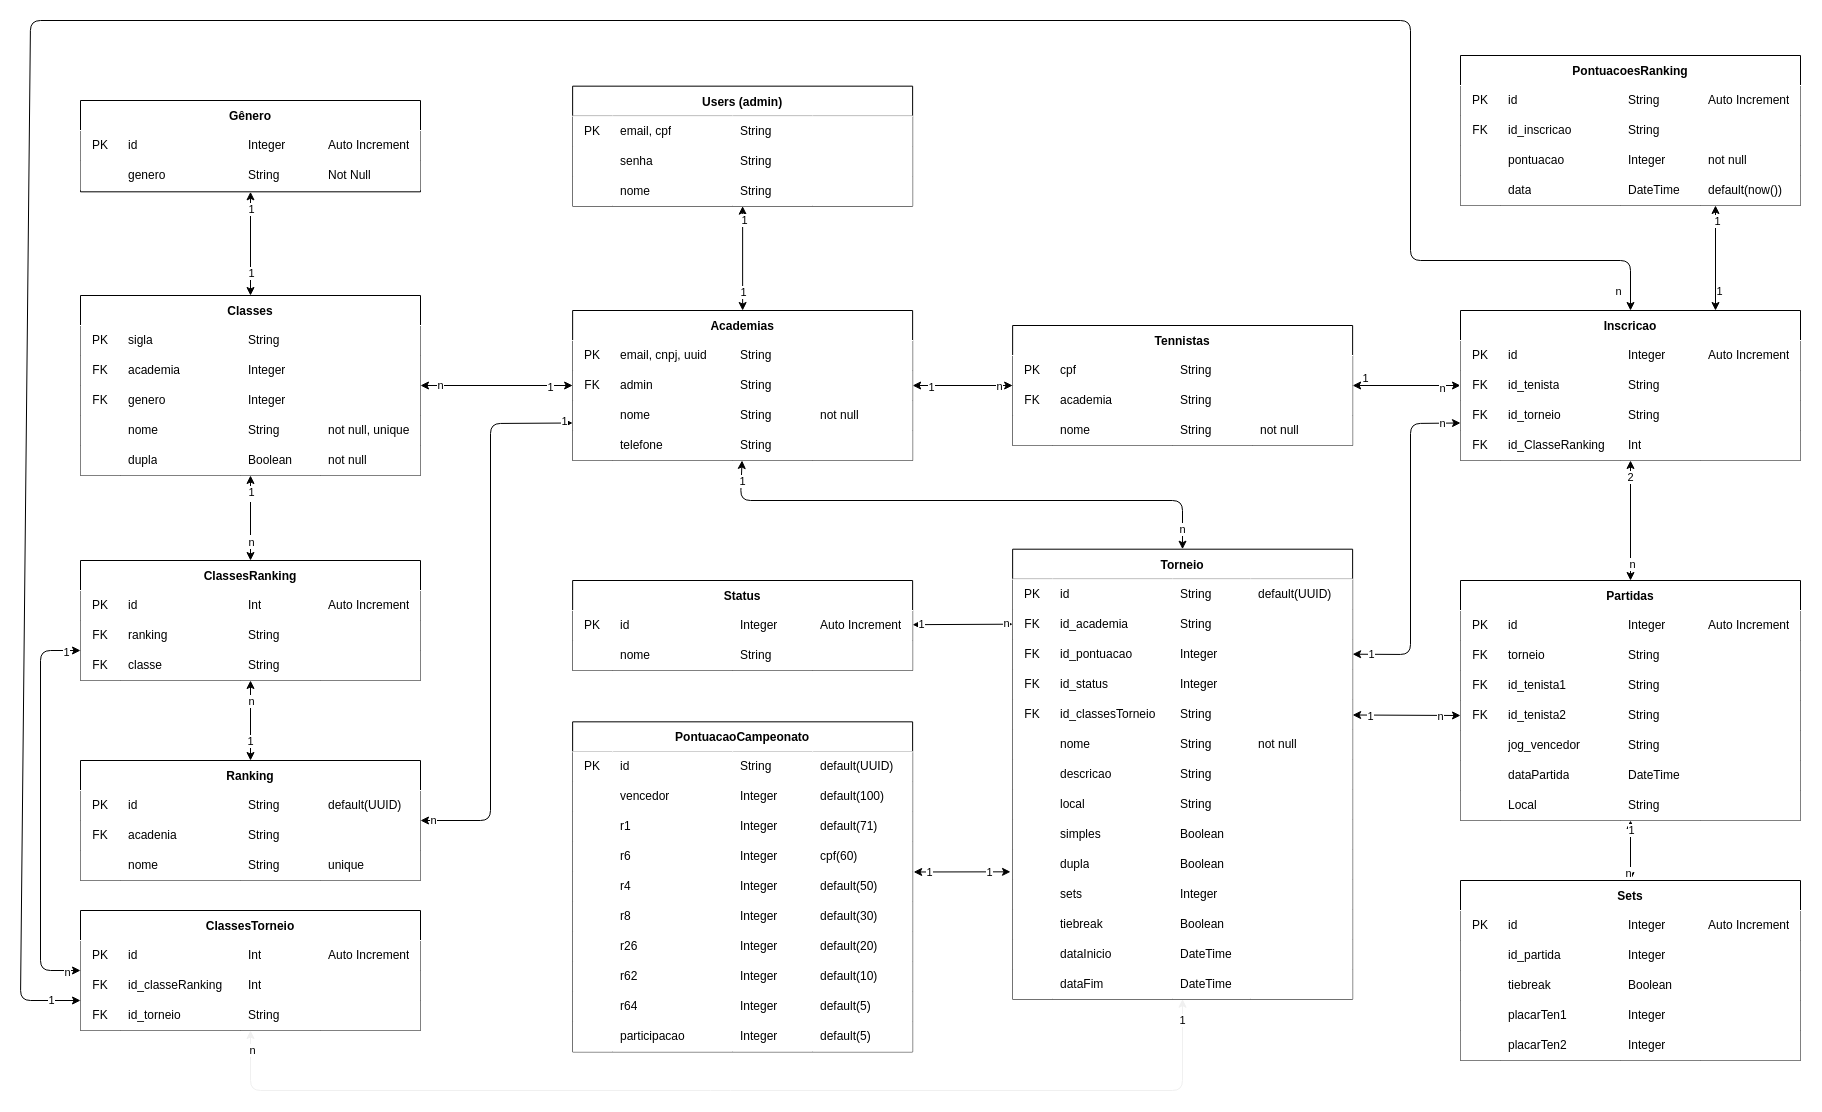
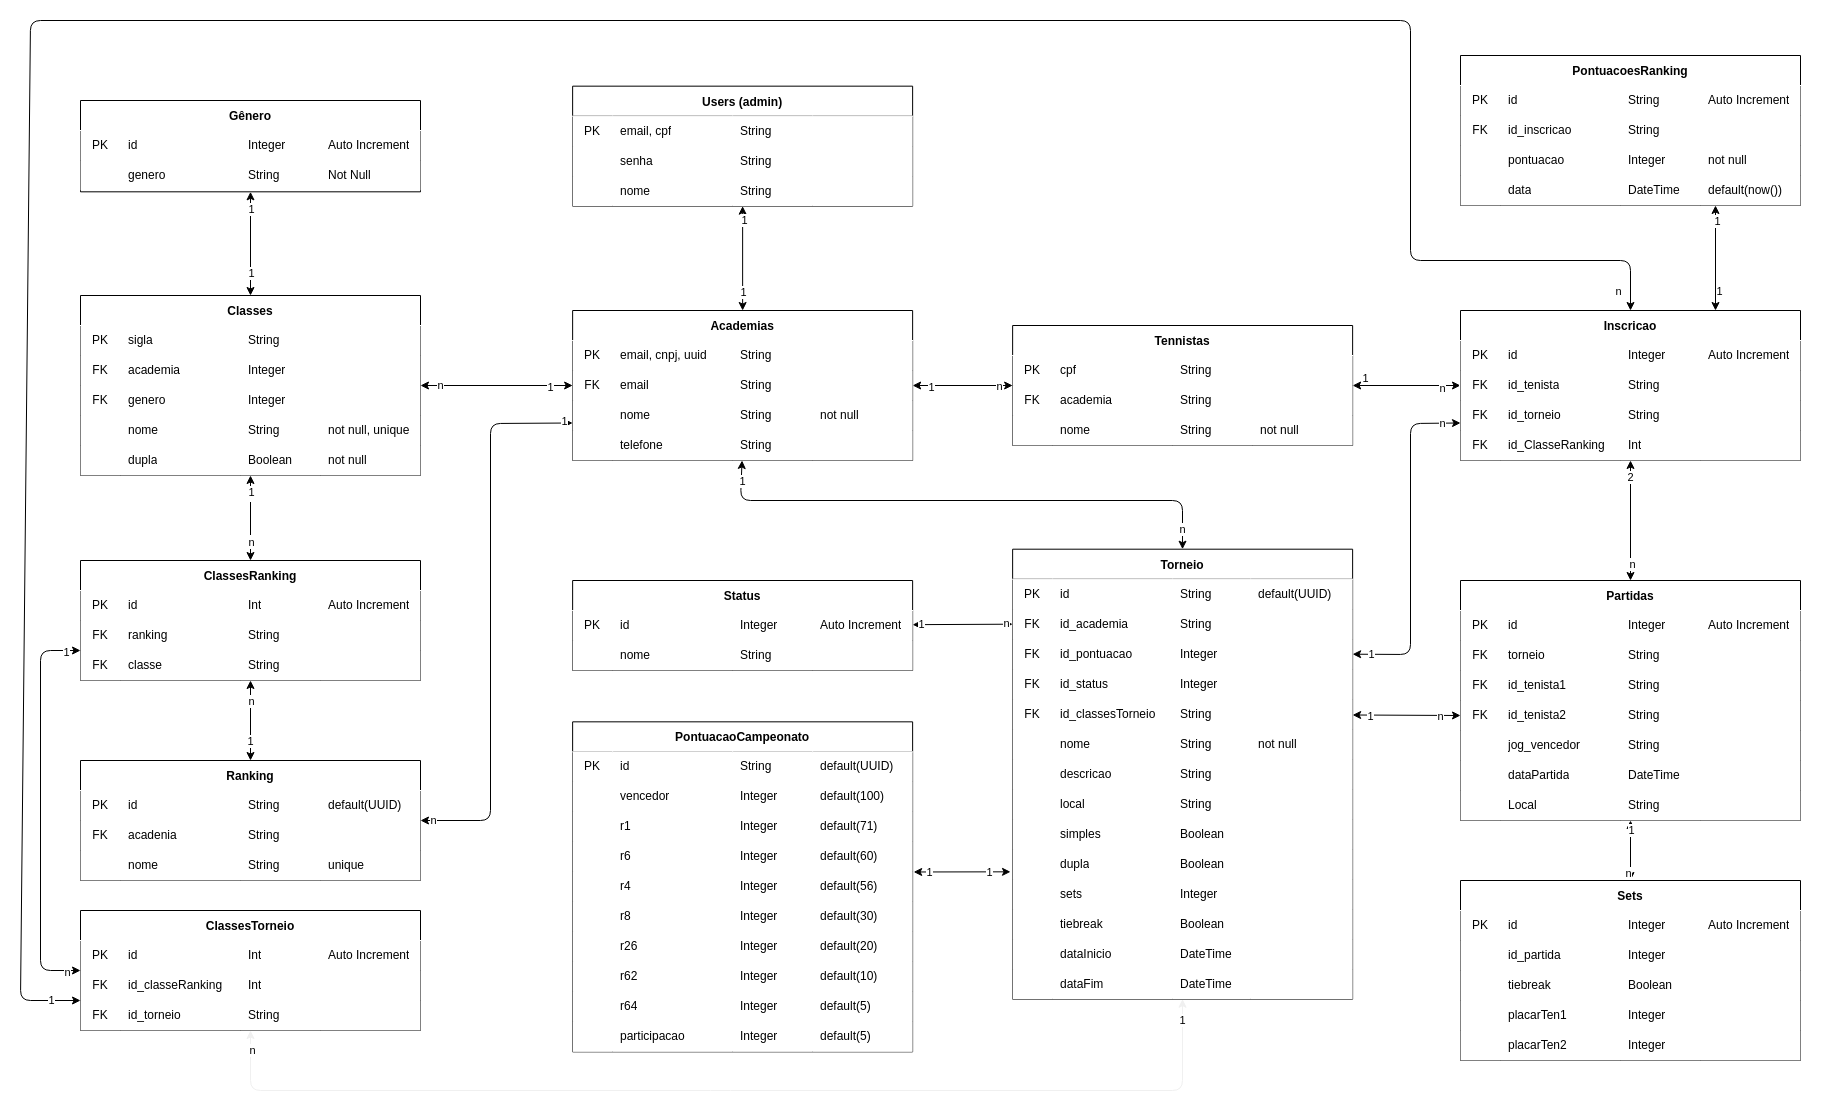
node "admin": label "admin" -> "email"
node "cpf(60)": label "cpf(60)" -> "default(60)"
node "default(50)": label "default(50)" -> "default(56)"
